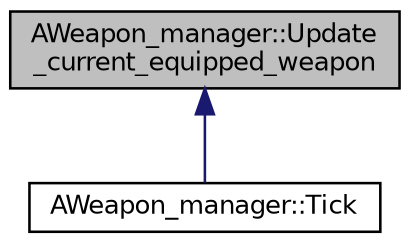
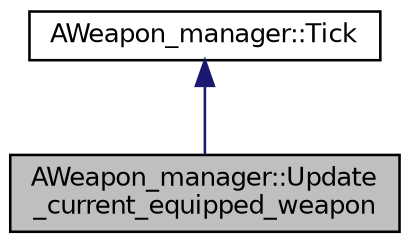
edge "AWeapon_manager::Tick" -> "AWeapon_manager::Update _current_equipped_weapon": reversed
